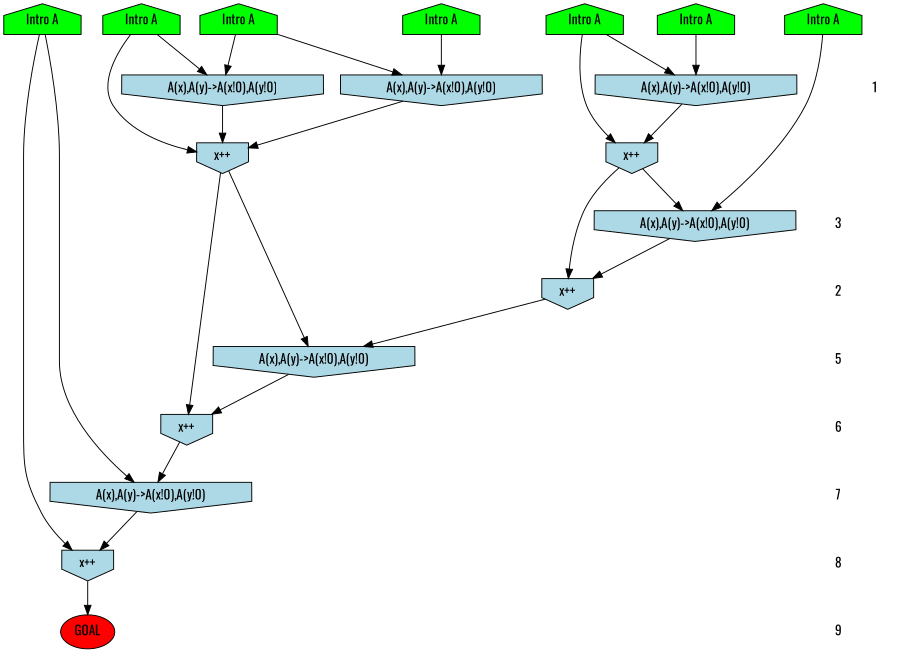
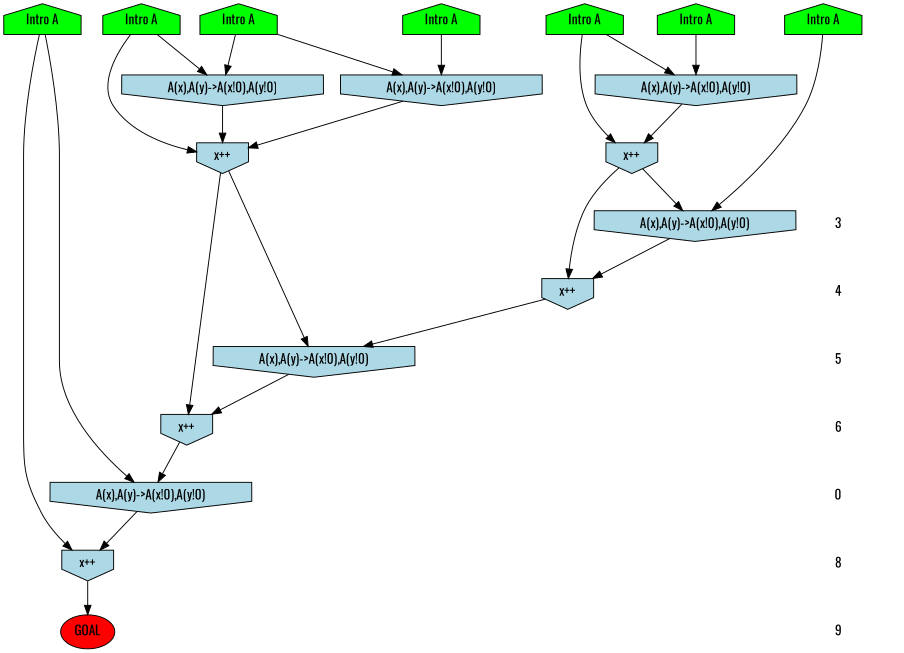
node "1": removed
node "2": label "2" -> "4"
node "7": label "7" -> "0"
